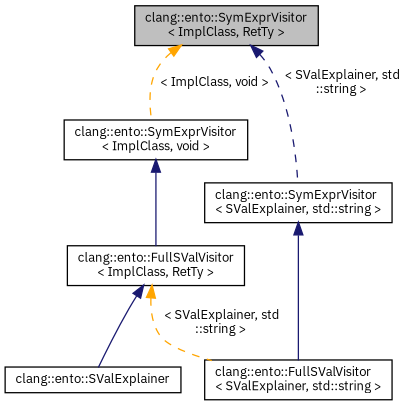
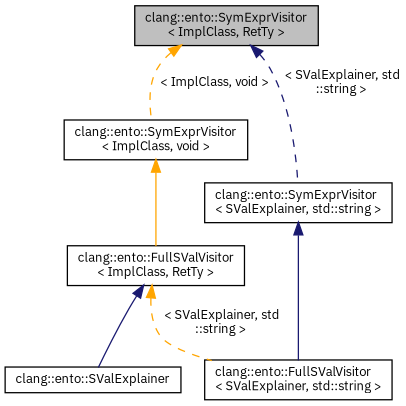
edge "clang::ento::FullSValVisitor < ImplClass, RetTy >" -> "clang::ento::SymExprVisitor < ImplClass, void >": color midnightblue -> orange
